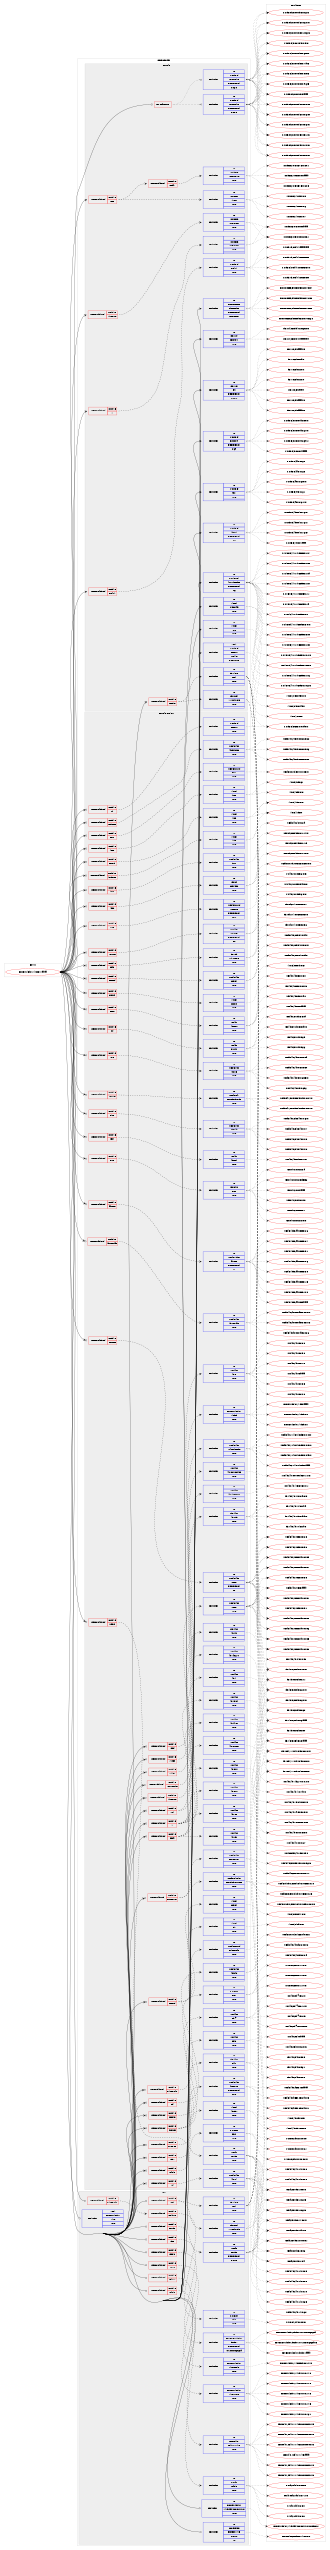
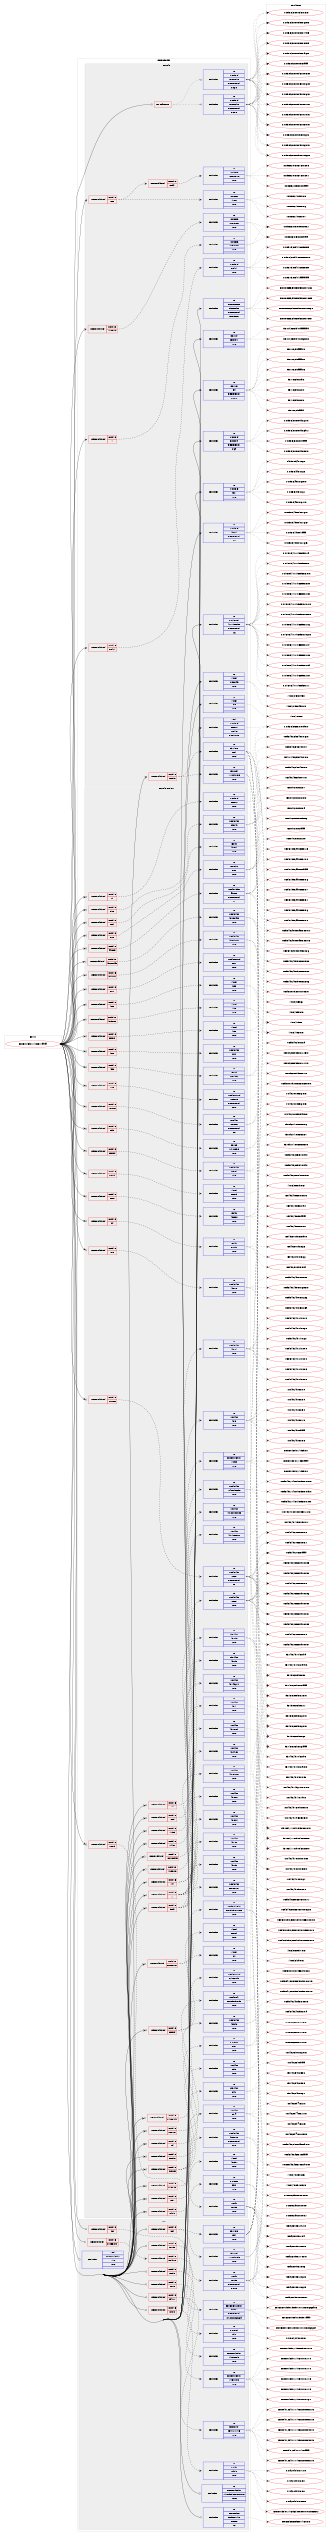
node "sys-devel/flex-2.6.1": label "sys-devel/flex-2.6.1" -> "glib-devel/flex-2.6.1"
node "sys-nls/linux-headers-5.0": label "sys-nls/linux-headers-5.0" -> "sys-kernel/linux-headers-5.0"
node "net-kernel/linux-headers-4.15-r1": label "net-kernel/linux-headers-4.15-r1" -> "sys-kernel/linux-headers-4.15-r1"
node "net-libs/gnutls-3.6.6": label "net-libs/gnutls-3.6.6" -> "net-libs/udisks-3.6.6"
node "cups-libs/libpng-1.6.36": label "cups-libs/libpng-1.6.36" -> "media-libs/libpng-1.6.36"
node "media-libs/alsa-lib-1.1.8": label "media-libs/alsa-lib-1.1.8" -> "selinux-libs/alsa-lib-1.1.8"
node "media-libs/vulkan-loader-9999": removed
node "x11-headers/libxcb-1.13.1": label "x11-headers/libxcb-1.13.1" -> "x11-libs/libxcb-1.13.1"
node "media-attr/gst-plugins-meta-1.14.3": label "media-attr/gst-plugins-meta-1.14.3" -> "media-plugins/gst-plugins-meta-1.14.3"
node "media-libs/freetype-2.9.1-r3": label "media-libs/freetype-2.9.1-r3" -> "ncurses-libs/freetype-2.9.1-r3"
node "media-libs/freetype-2.9.1-r4": label "media-libs/freetype-2.9.1-r4" -> "media-libs/pkgconfig-2.9.1-r4"
node "positive-fs/udisks-2.7.4-r1": label "positive-fs/udisks-2.7.4-r1" -> "sys-fs/udisks-2.7.4-r1"
